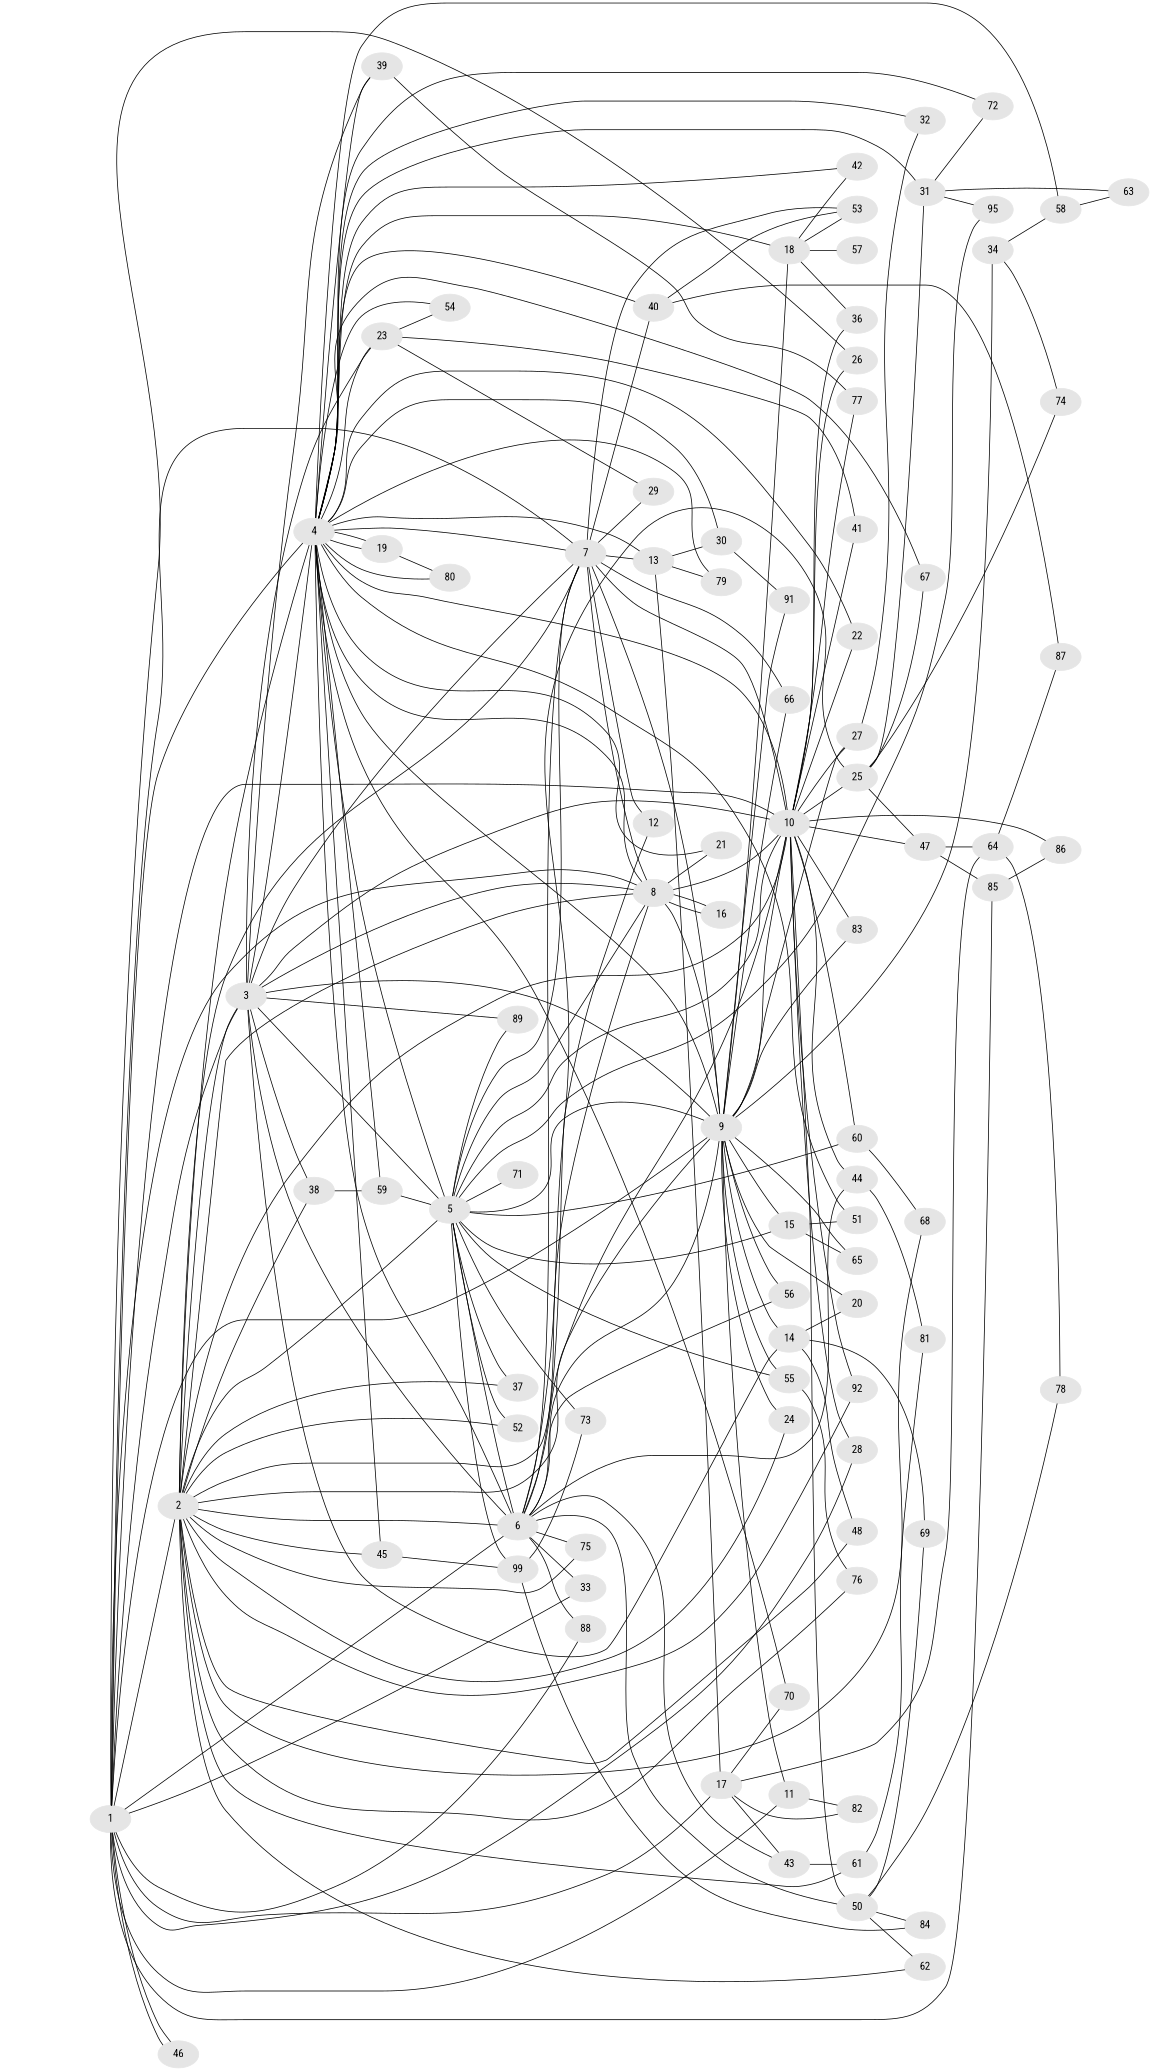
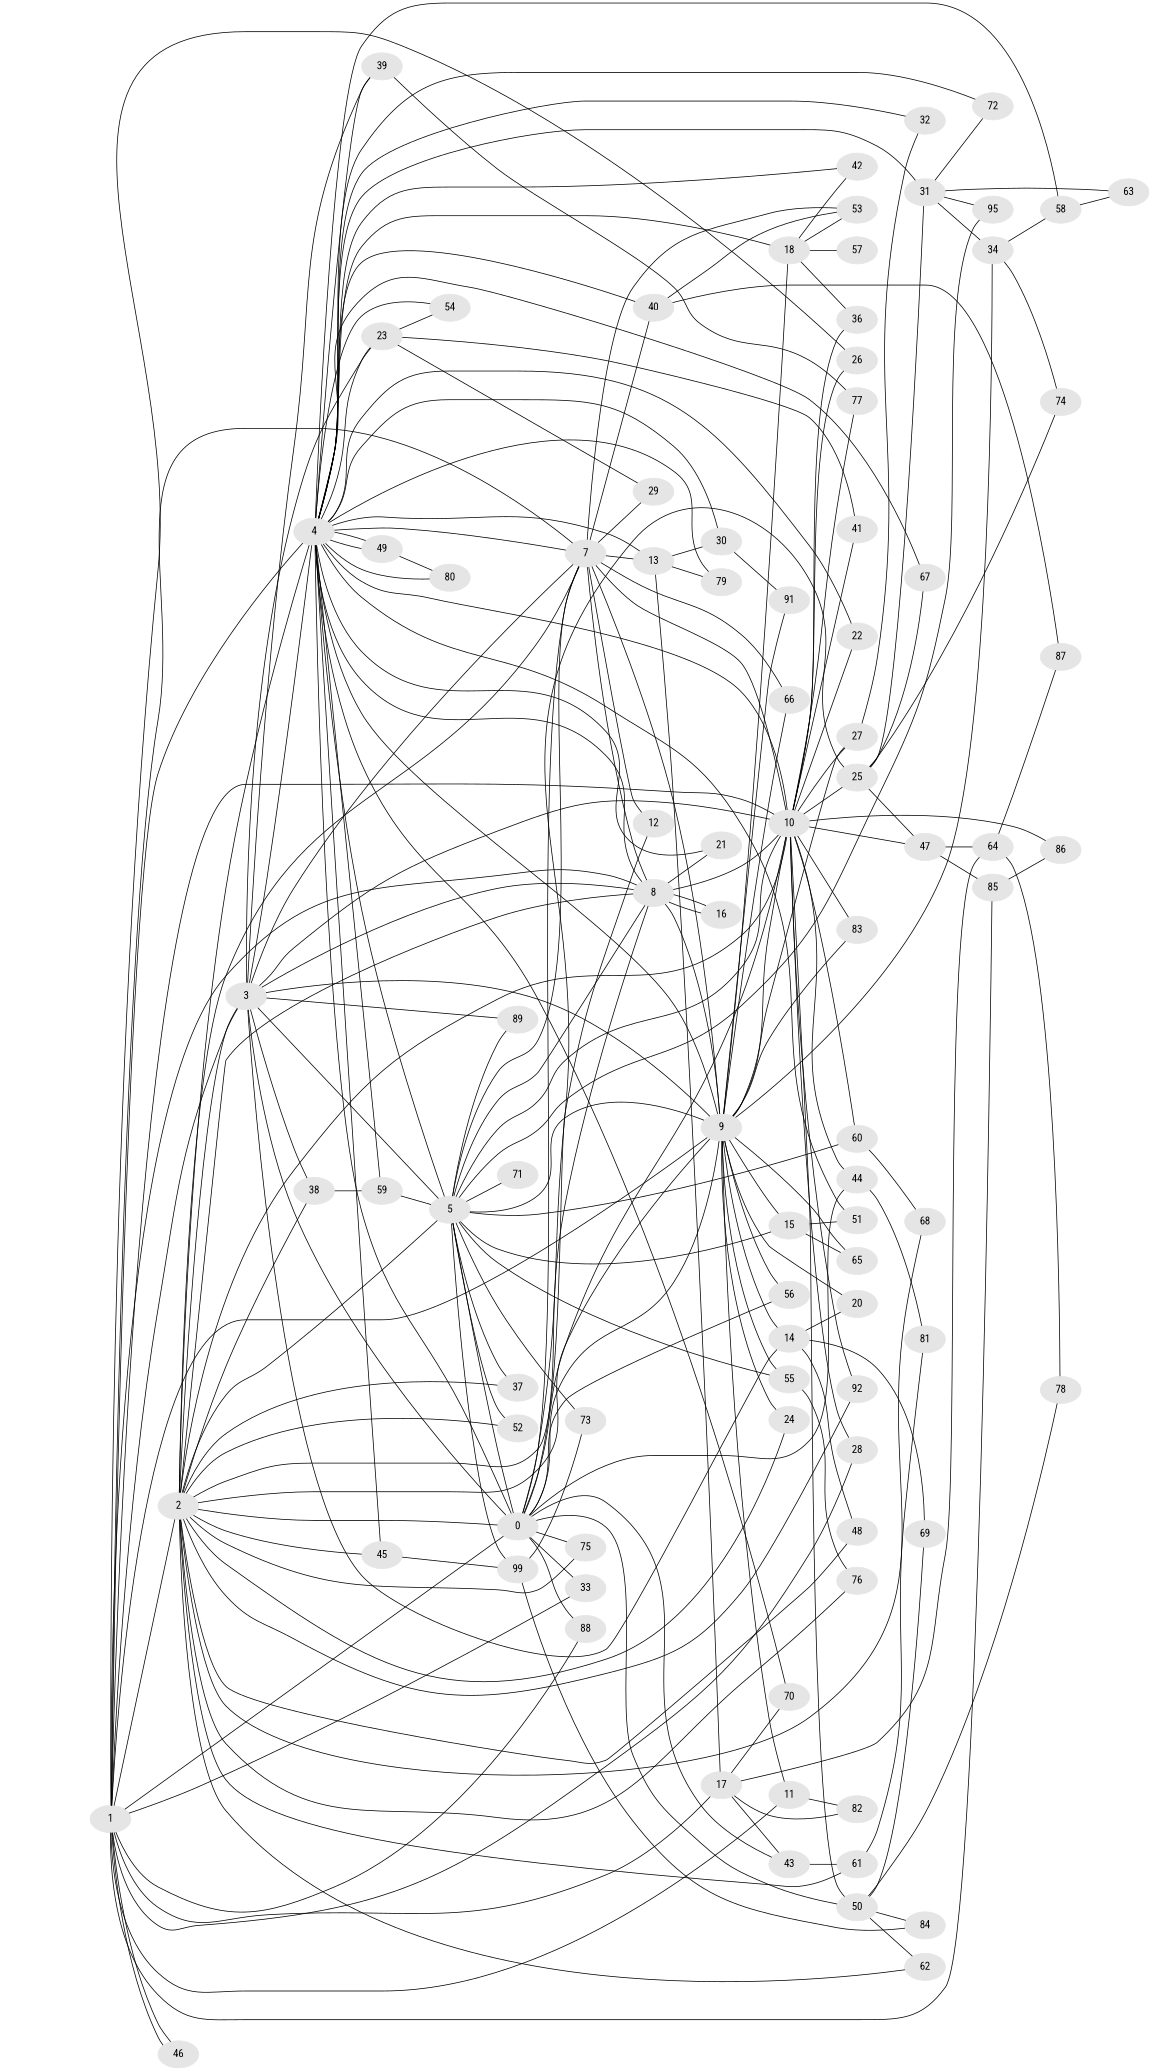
edge "31" -- "34": added
node "19": label "19" -> "49"
node "6": label "6" -> "0"
